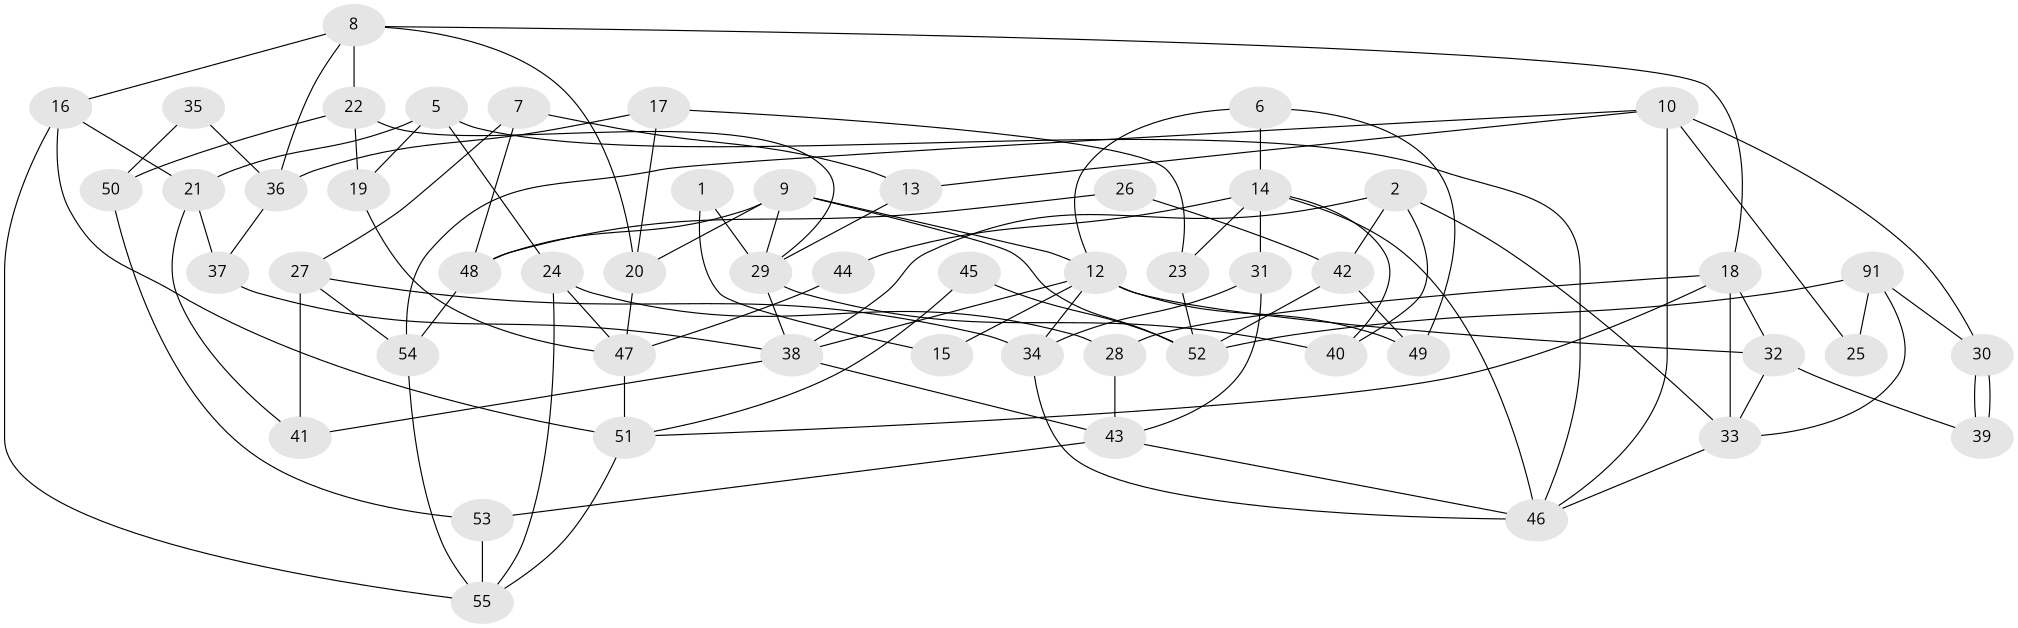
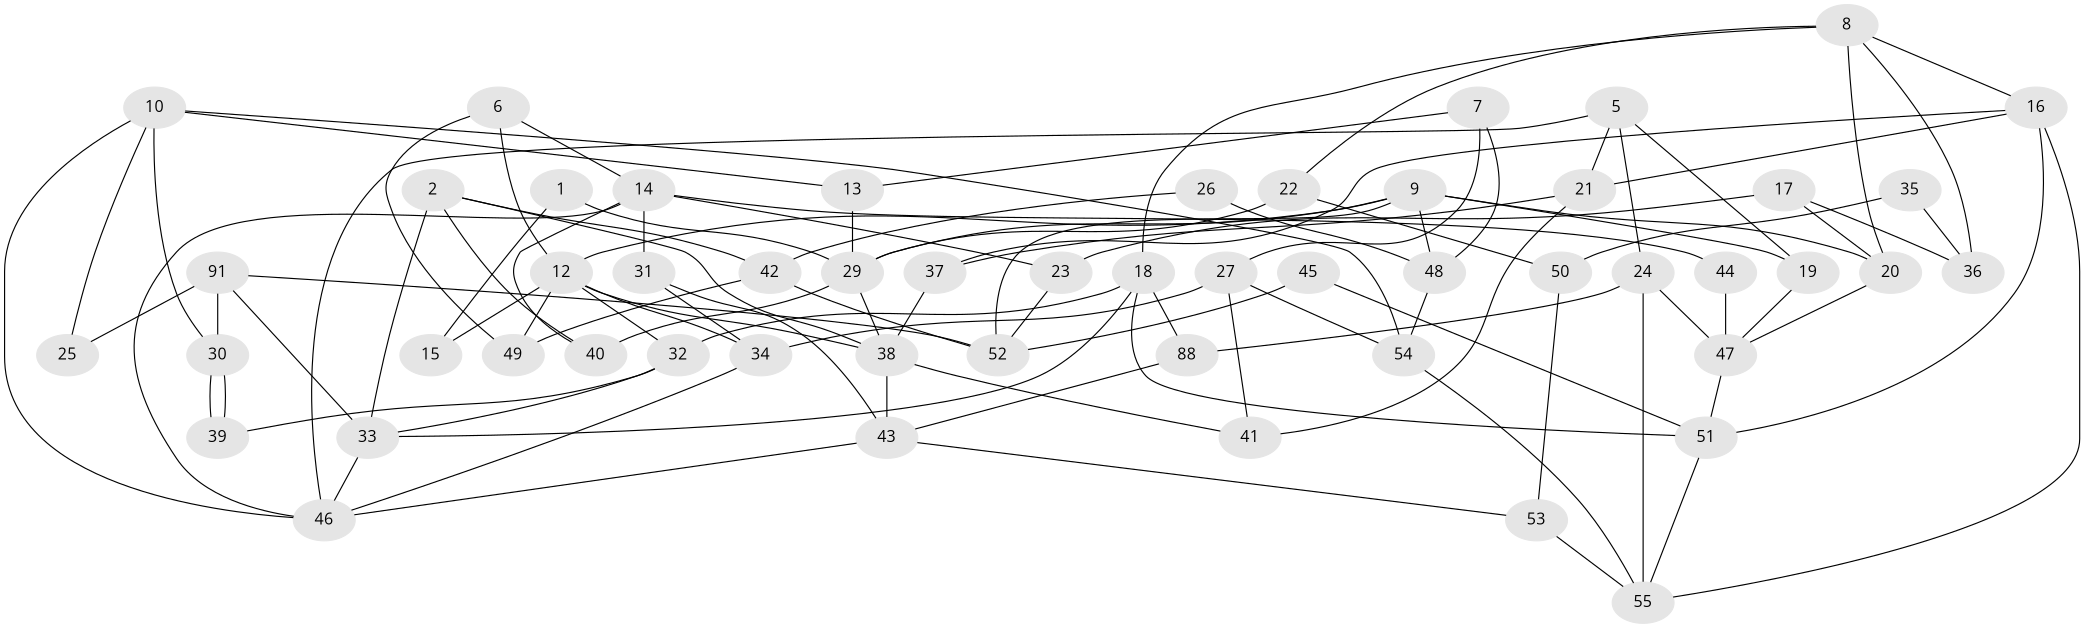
edge "22" -- "19": now "9" -- "19"
edge "36" -- "37": now "16" -- "37"
node "28": label "28" -> "88"
